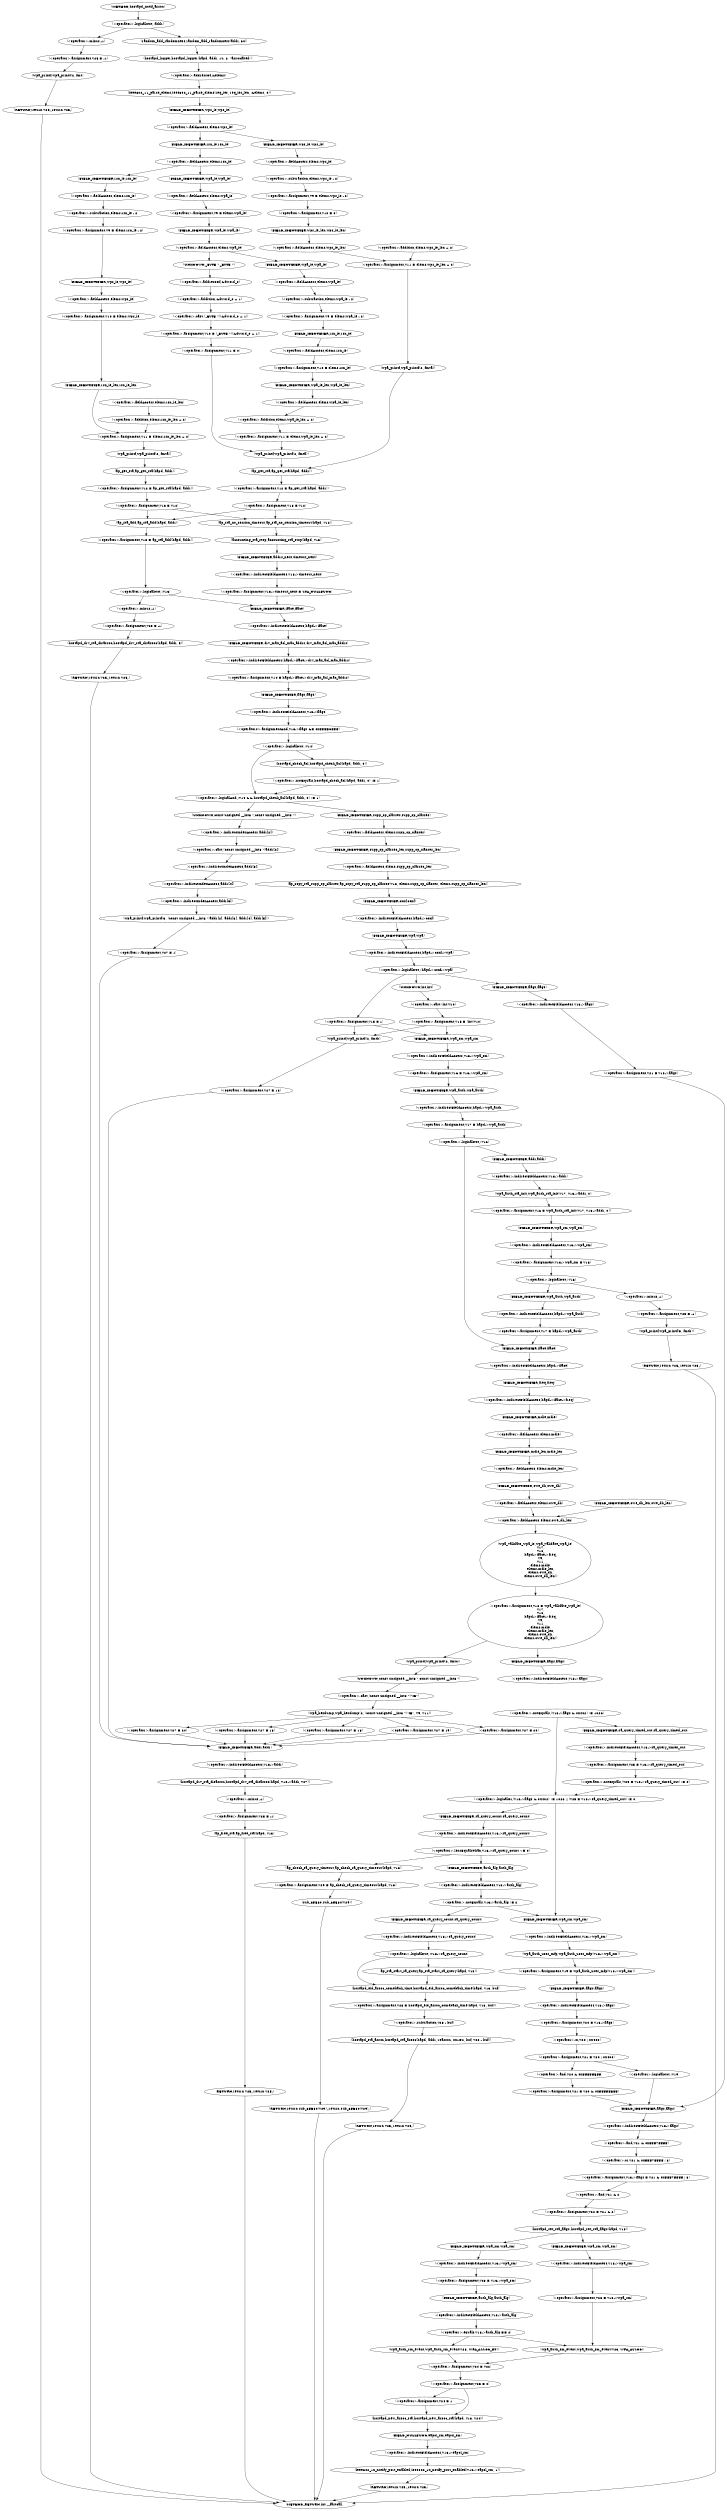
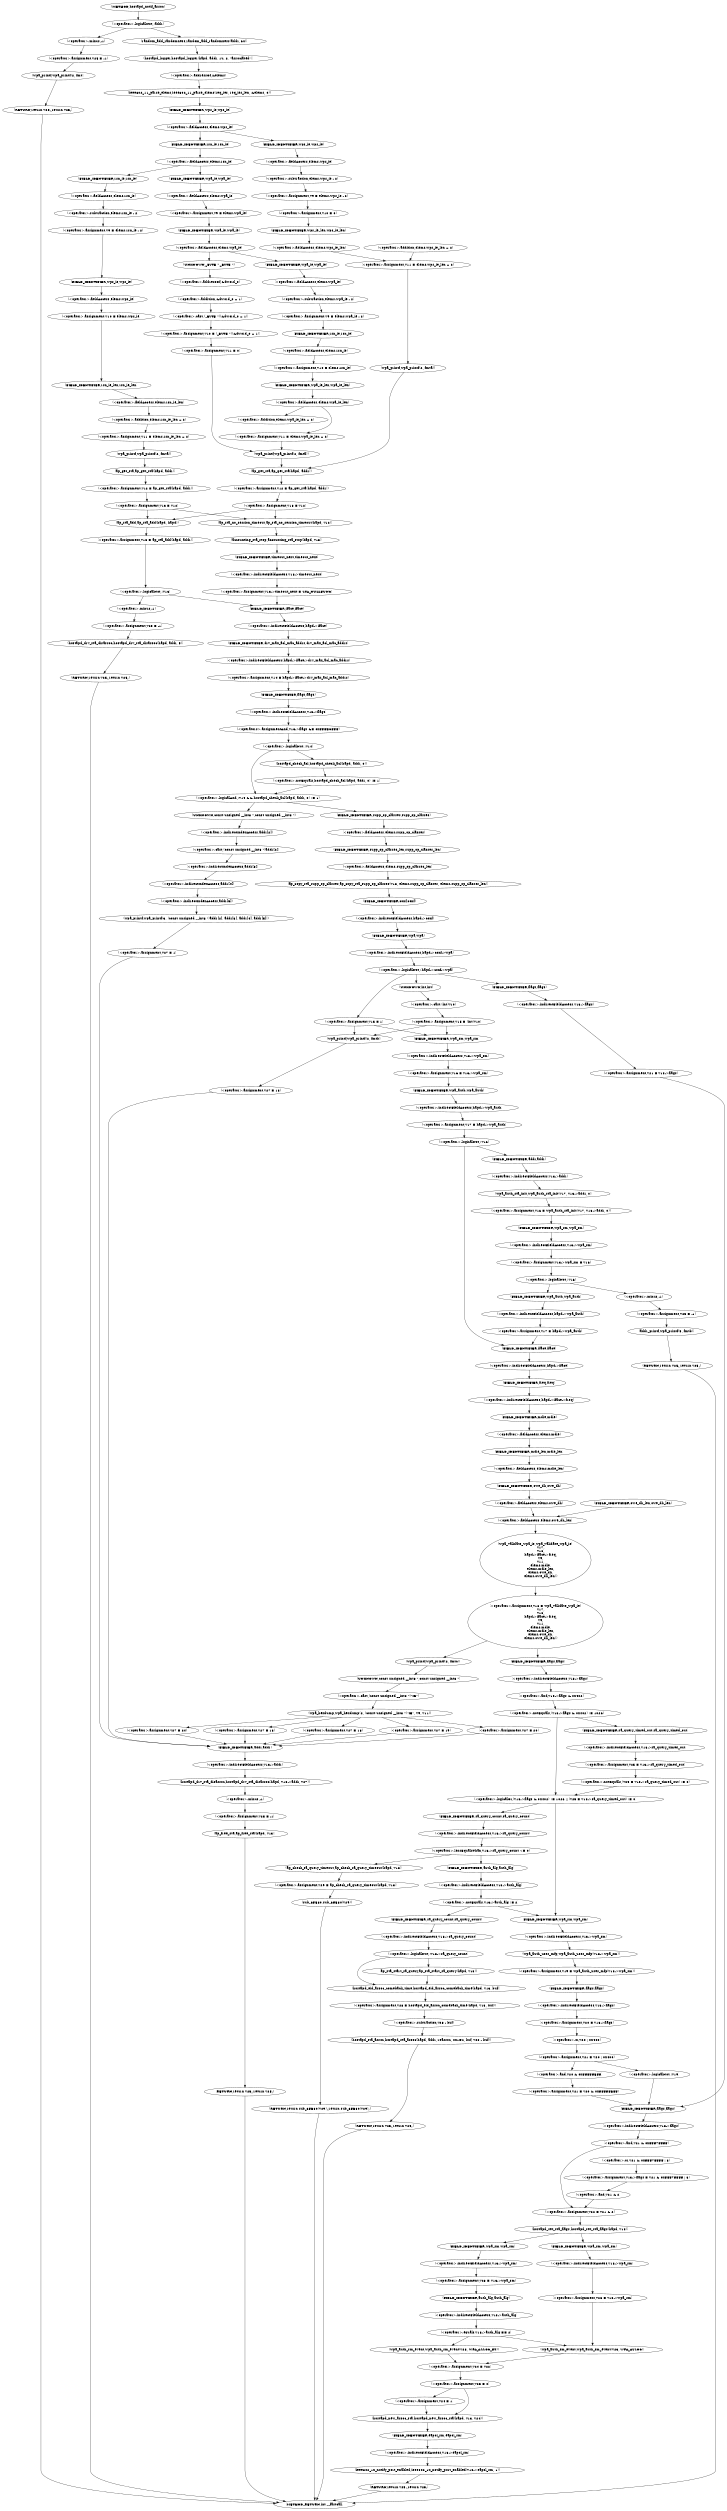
edge "(<operator>.addressOf,&dword_0)" -> "(<operator>.addition,&dword_0 + 1)": removed
edge "(FIELD_IDENTIFIER,rsn_ie_len,rsn_ie_len)" -> "(<operator>.assignment,v11 = elems.rsn_ie_len + 2)": now "(FIELD_IDENTIFIER,rsn_ie_len,rsn_ie_len)" -> "(<operator>.fieldAccess,elems.rsn_ie_len)"
edge "(<operator>.addition,elems.wpa_ie_len + 2)" -> "(<operator>.assignment,v11 = elems.wpa_ie_len + 2)": now "(<operator>.fieldAccess,elems.wpa_ie_len)" -> "(<operator>.assignment,v11 = elems.wpa_ie_len + 2)"
node "(ap_sta_add,ap_sta_add(hapd, addr))": label "(ap_sta_add,ap_sta_add(hapd, addr))" -> "(ap_sta_add,ap_sta_add(hapd, hapd))"
node "(FIELD_IDENTIFIER,addrs_next,timeout_next)": label "(FIELD_IDENTIFIER,addrs_next,timeout_next)" -> "(FIELD_IDENTIFIER,timeout_next,timeout_next)"
node "(wpa_printf,wpa_printf(5, fmtb))": label "(wpa_printf,wpa_printf(5, fmtb))" -> "(addr_printf,wpa_printf(5, fmtb))"
node "(<operator>.and,v13->flags & 0x402)": added
edge "(<operator>.and,v21 & 0xFFF7FFFF)" -> "(<operator>.or,v21 & 0xFFF7FFFF | 3)": now "(<operator>.and,v21 & 0xFFF7FFFF)" -> "(<operator>.assignment,v22 = v21 & 2)"
node "(FIELD_NULLFUNC,eapol_sm,eapol_sm)": label "(FIELD_NULLFUNC,eapol_sm,eapol_sm)" -> "(FIELD_IDENTIFIER,eapol_sm,eapol_sm)"
